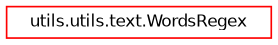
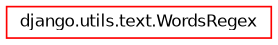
node "utils.utils.text.WordsRegex": label "utils.utils.text.WordsRegex" -> "django.utils.text.WordsRegex"
